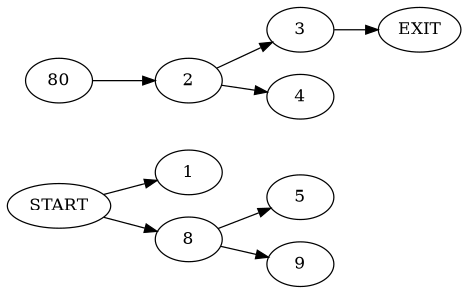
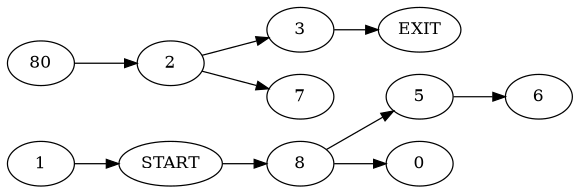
node "4": label "4" -> "7"
node "6": added
edge "START" -> "1": reversed
node "9": label "9" -> "0"
